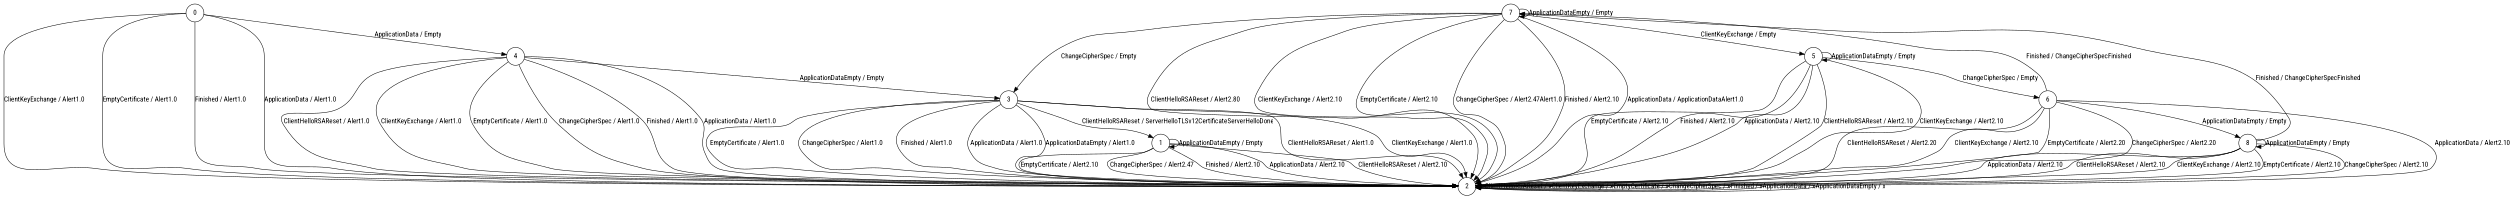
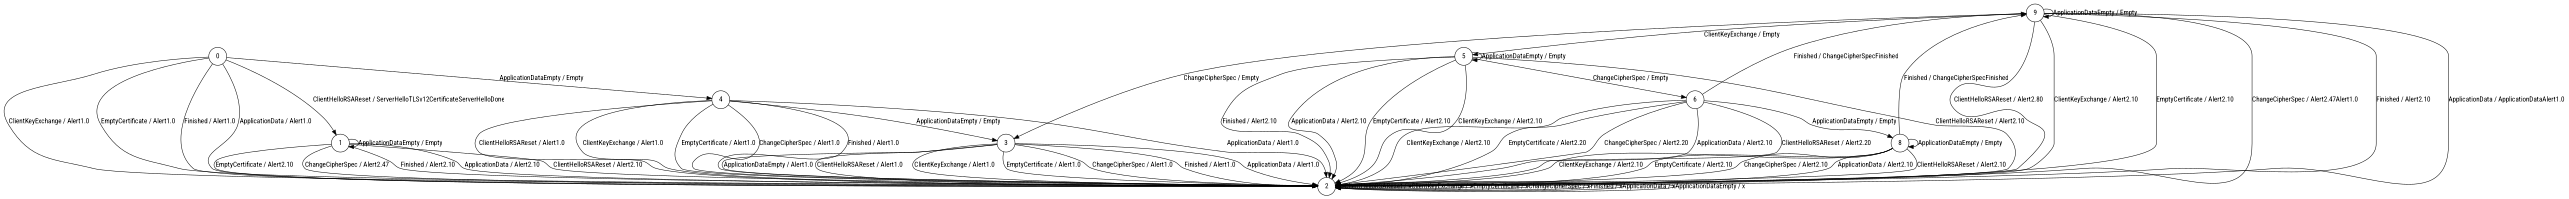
node "7": label "7" -> "9"
edge "0" -> "4": label "ApplicationData / Empty" -> "ApplicationDataEmpty / Empty"
edge "3" -> "1": now "0" -> "1"
